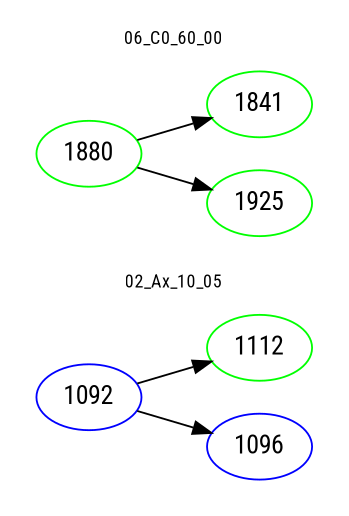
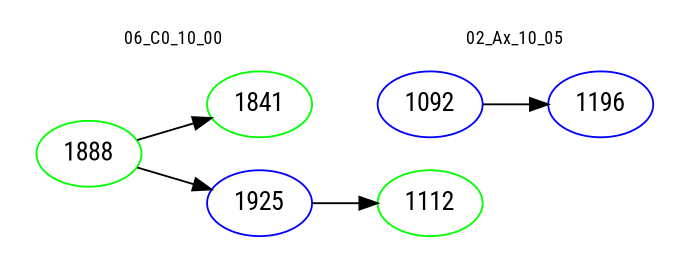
cluster "06_C0_60_00": label "06_C0_60_00" -> "06_C0_10_00"
node "1880": label "1880" -> "1888"
node "1925": color green -> blue
edge "1092" -> "1112": now "1925" -> "1112"
node "1096": label "1096" -> "1196"
